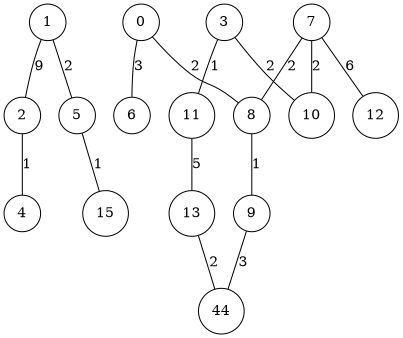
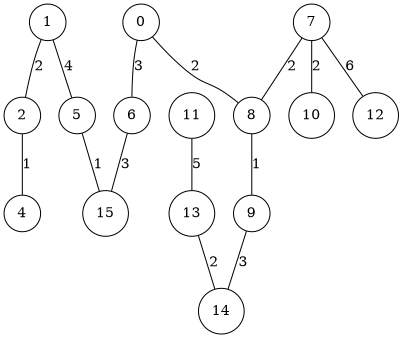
node "3": removed
edge "1" -- "2": label "9" -> "2"
edge "1" -- "5": label "2" -> "4"
edge "6" -- "15": added, label "3"
node "44": label "44" -> "14"
